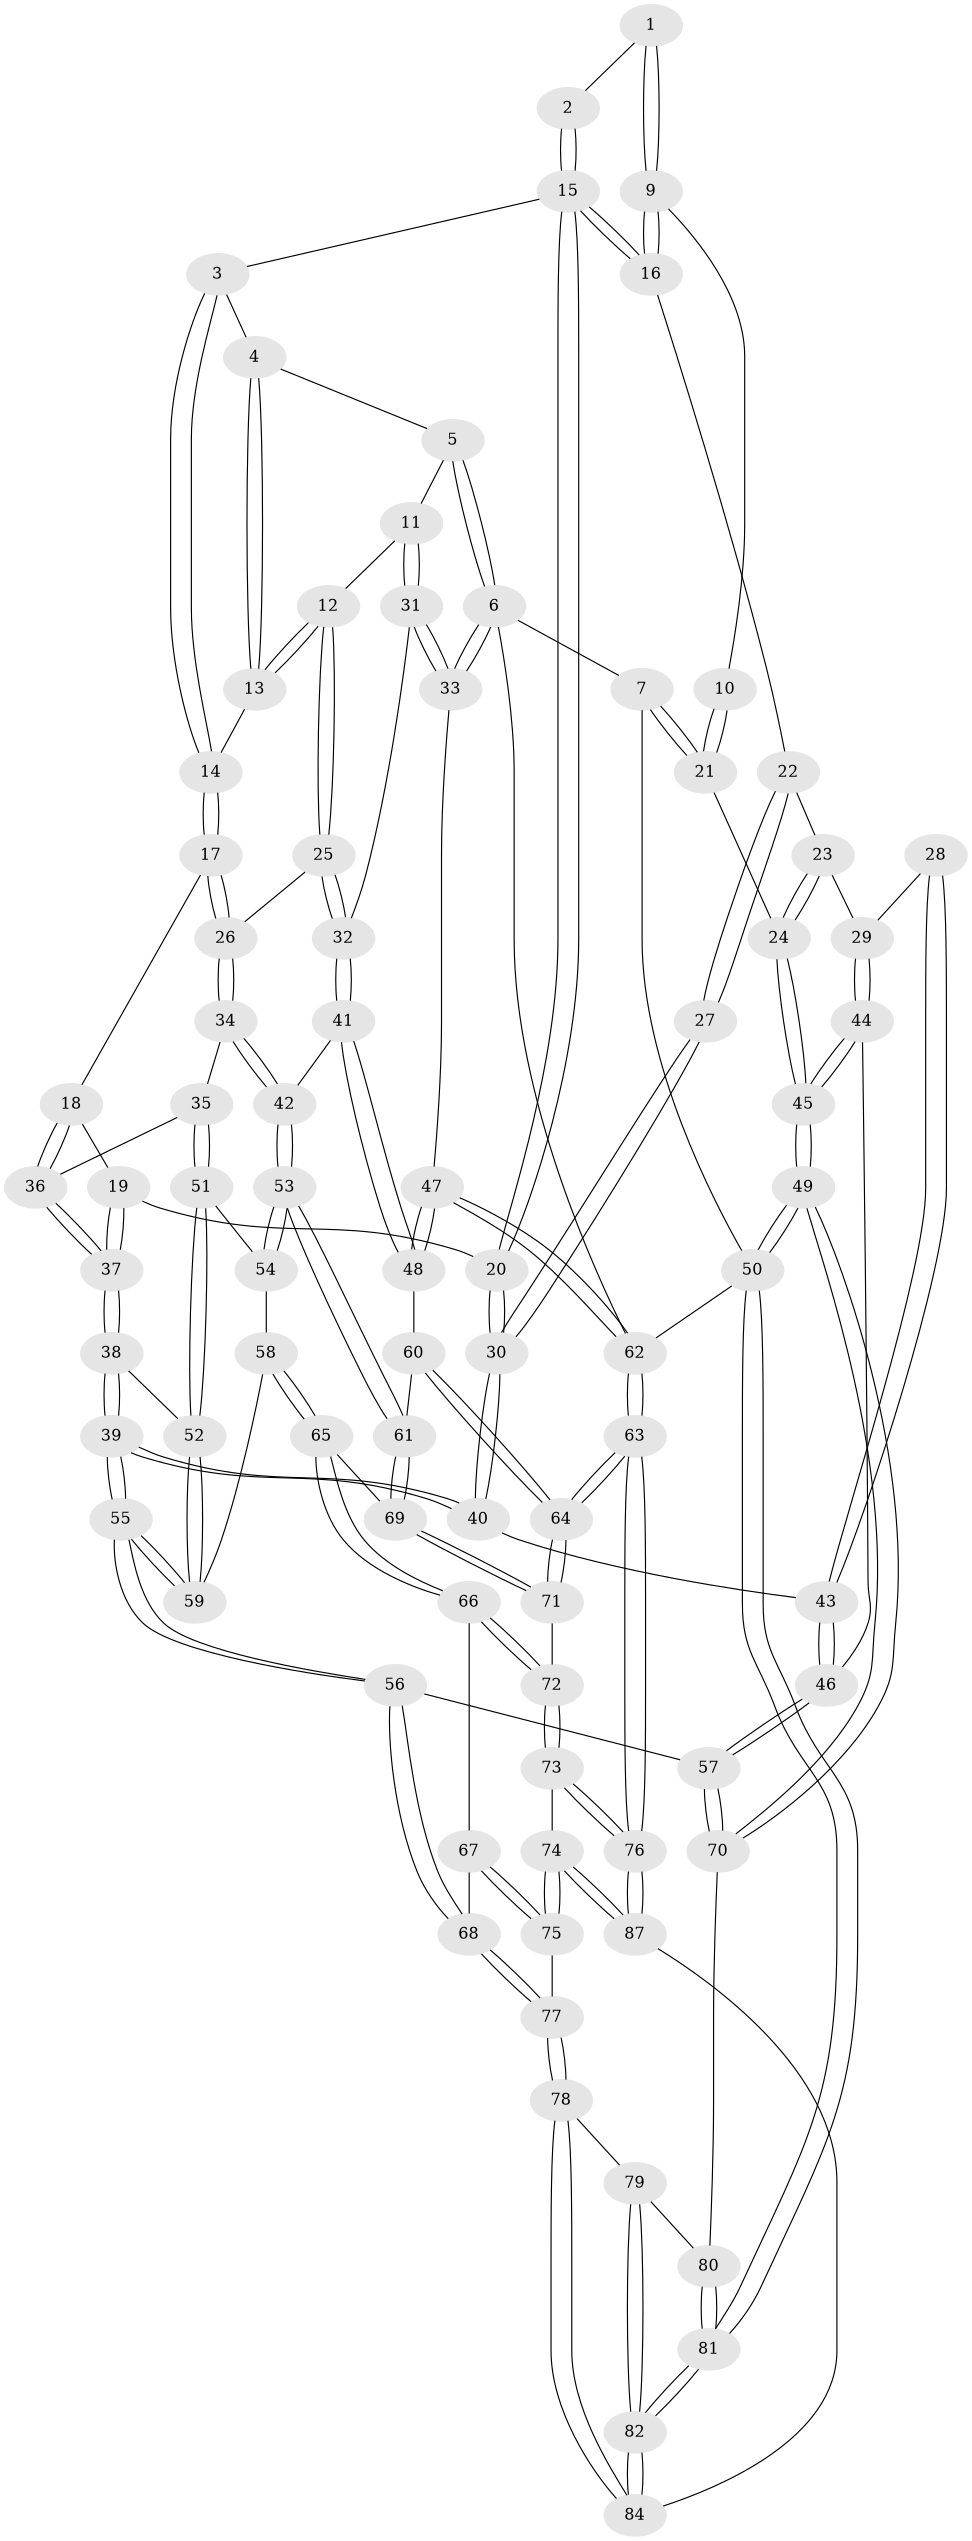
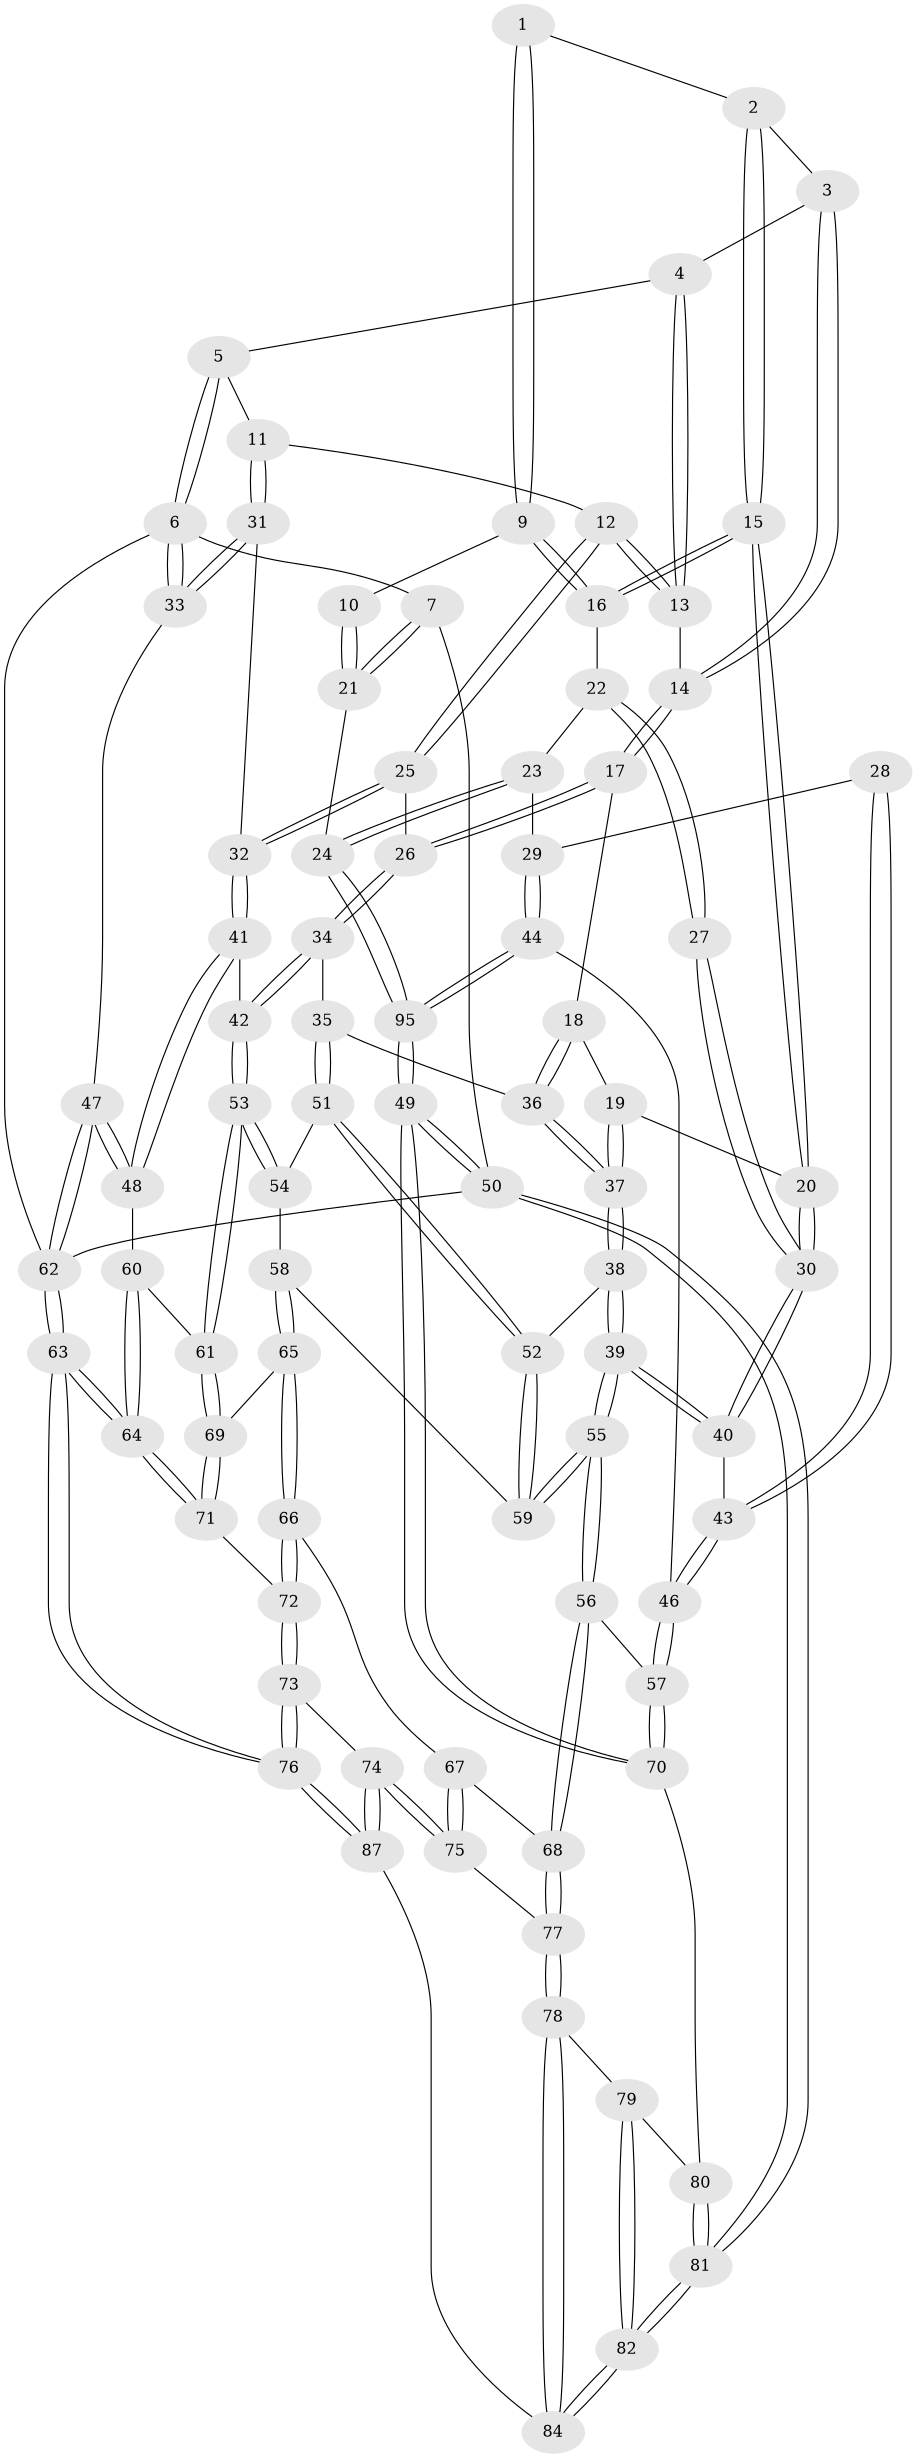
edge "15" -- "3": now "2" -- "3"
node "45": label "45" -> "95"
